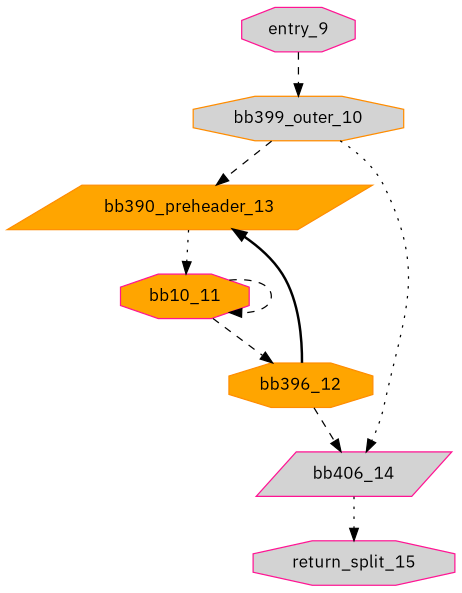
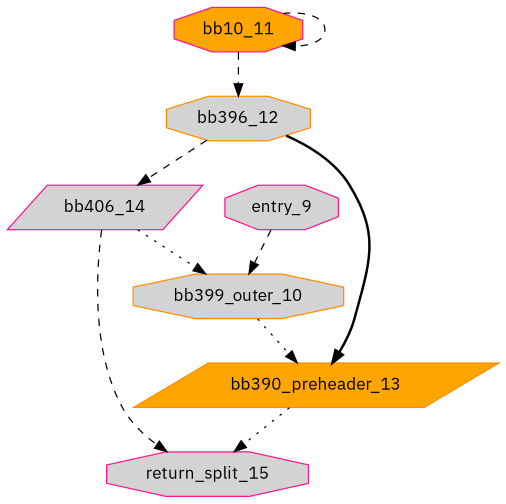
edge "bb399_outer_10" -> "bb390_preheader_13": style dashed -> dotted
edge "bb390_preheader_13" -> "bb10_11": now "bb390_preheader_13" -> "return_split_15"
edge "bb399_outer_10" -> "bb406_14": reversed
node "bb396_12": fillcolor orange -> lightgrey
edge "bb406_14" -> "return_split_15": style dotted -> dashed
